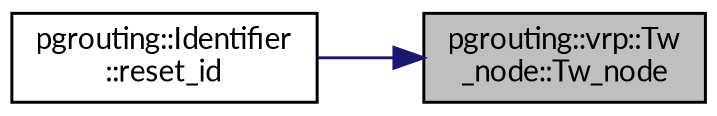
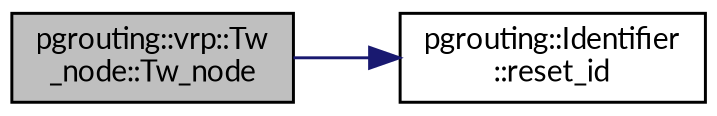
edge "pgrouting::Identifier ::reset_id" -> "pgrouting::vrp::Tw _node::Tw_node": reversed
